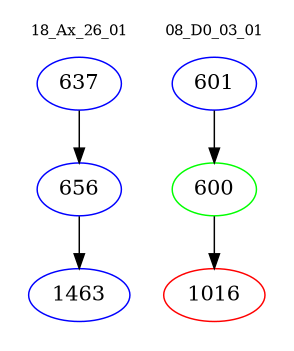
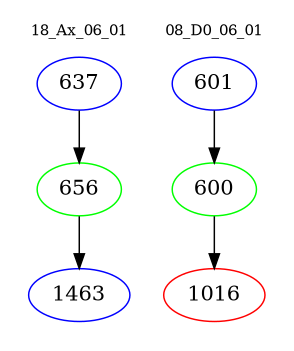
cluster "18_Ax_26_01": label "18_Ax_26_01" -> "18_Ax_06_01"
cluster "08_D0_03_01": label "08_D0_03_01" -> "08_D0_06_01"
node "656": color blue -> green
